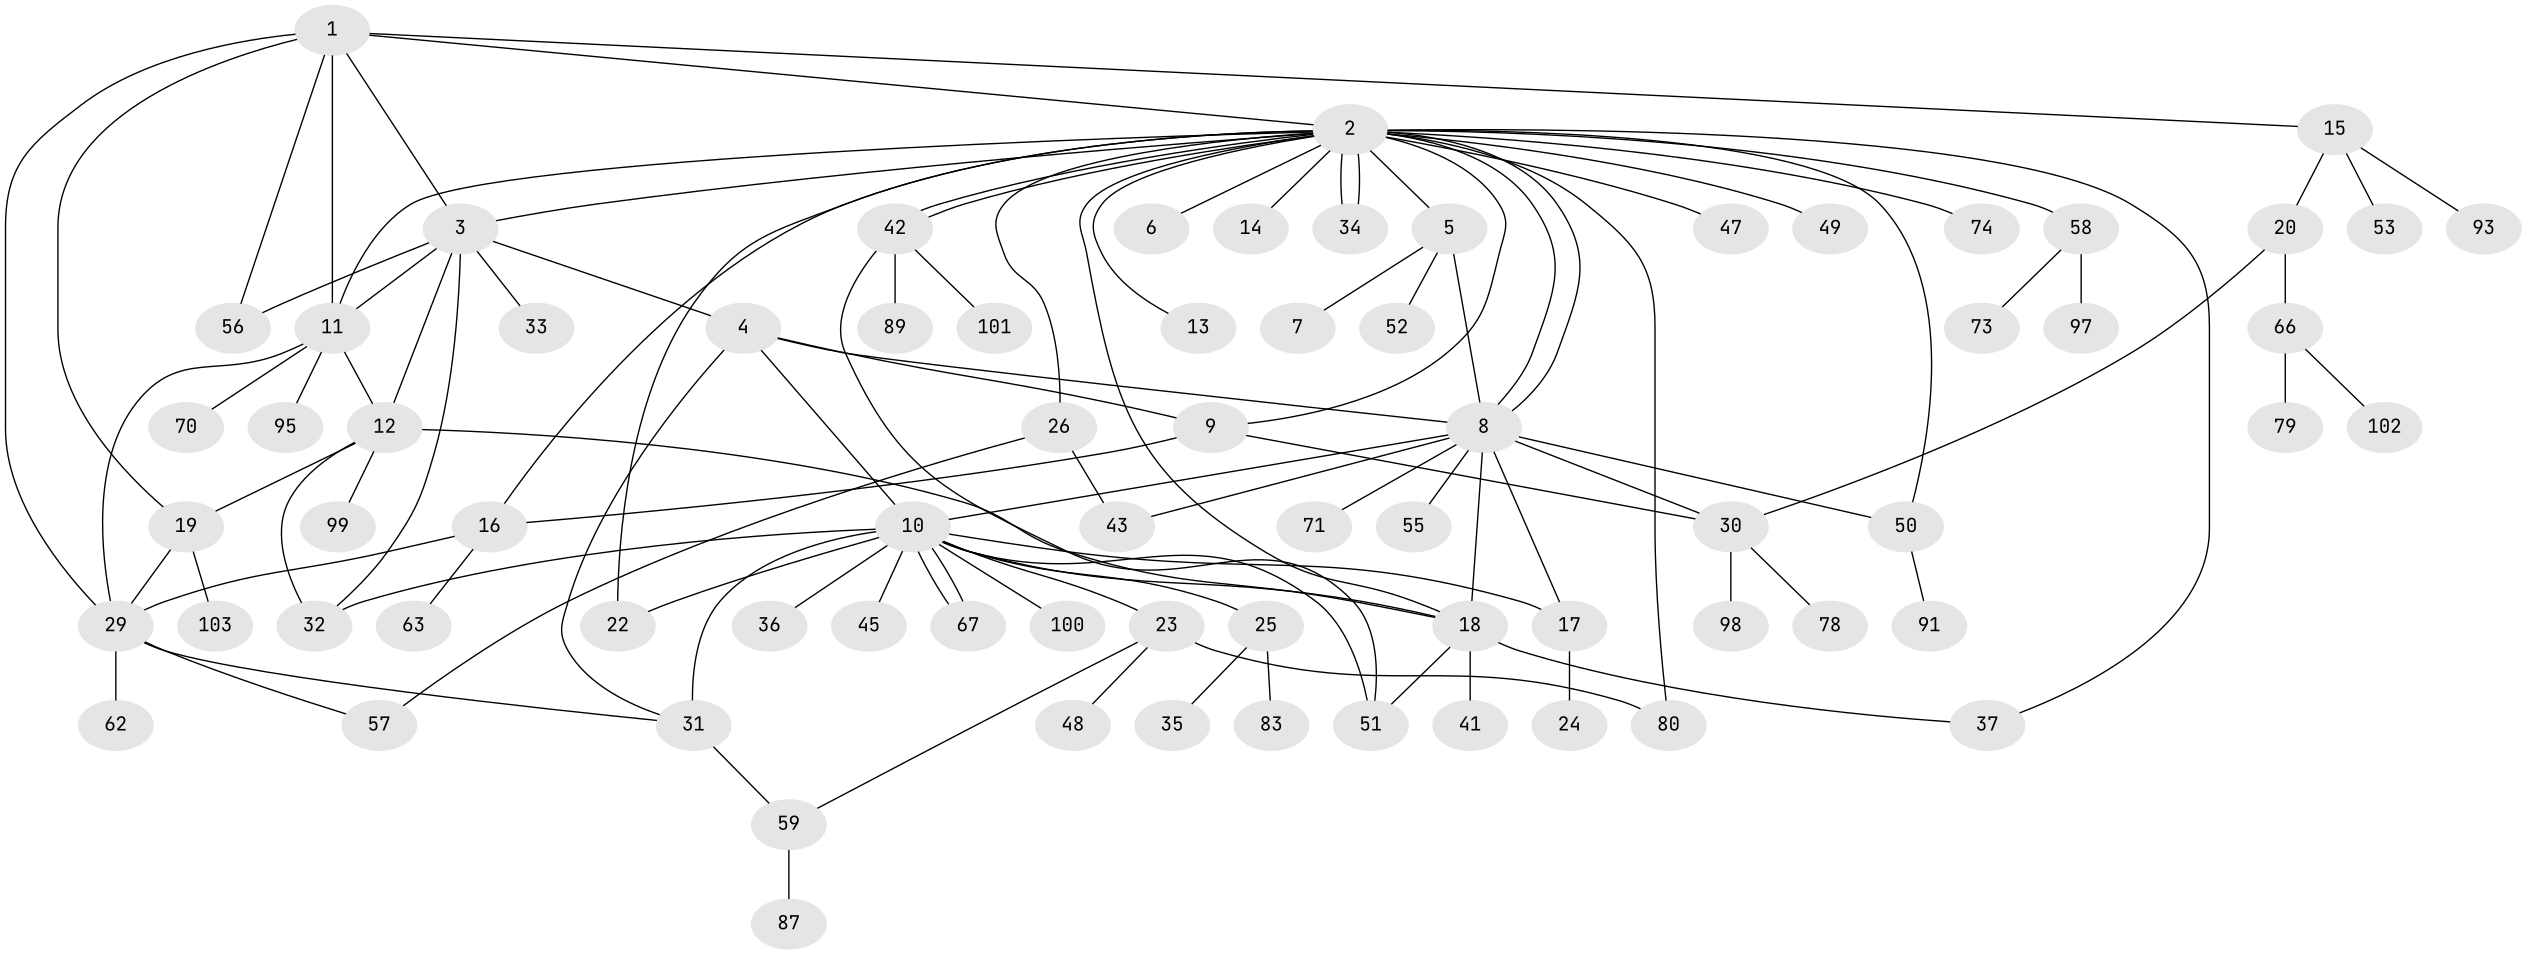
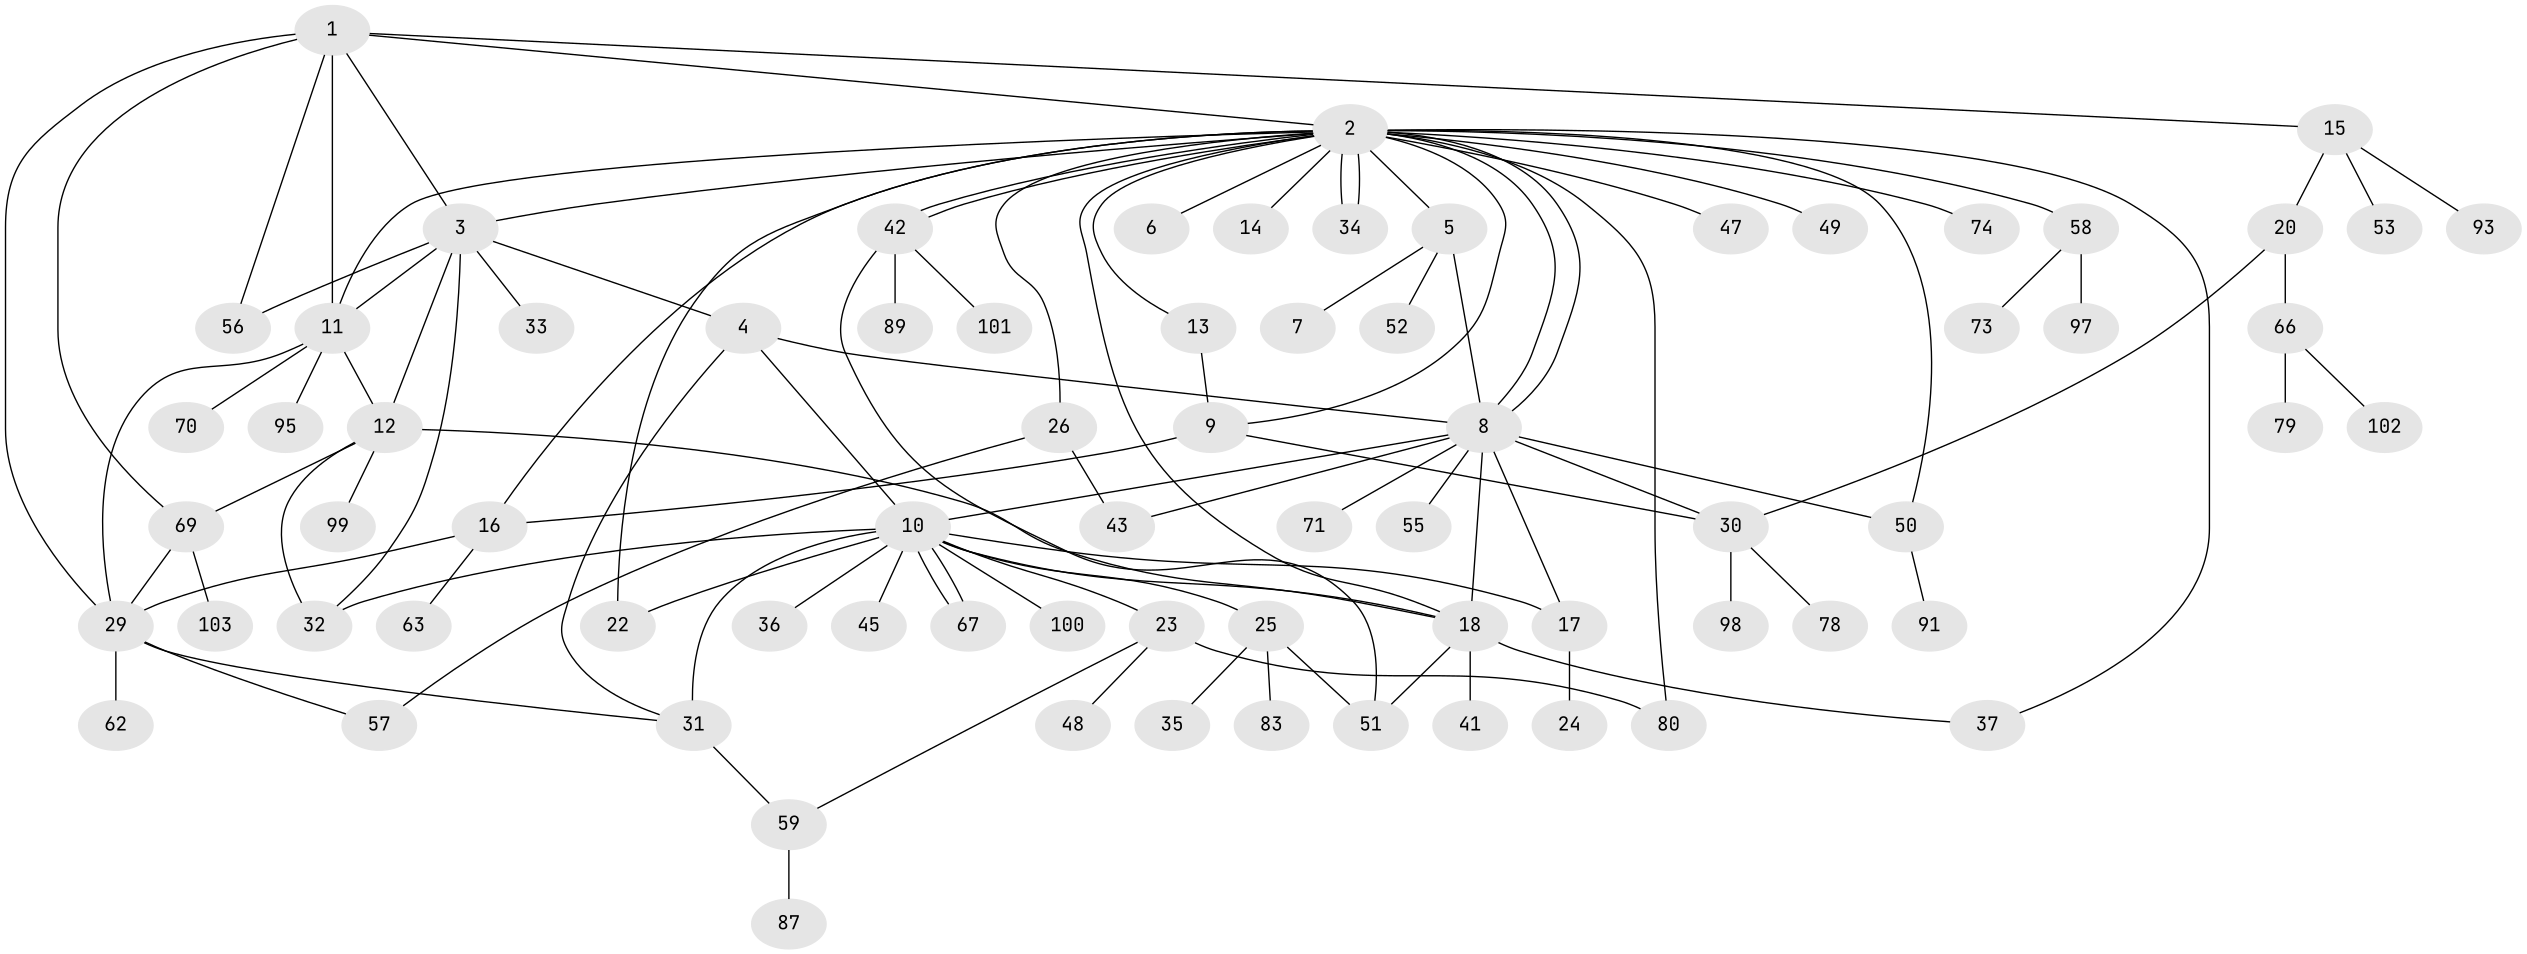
edge "4" -- "9": now "13" -- "9"
node "19": label "19" -> "69"
edge "10" -- "51": now "25" -- "51"
